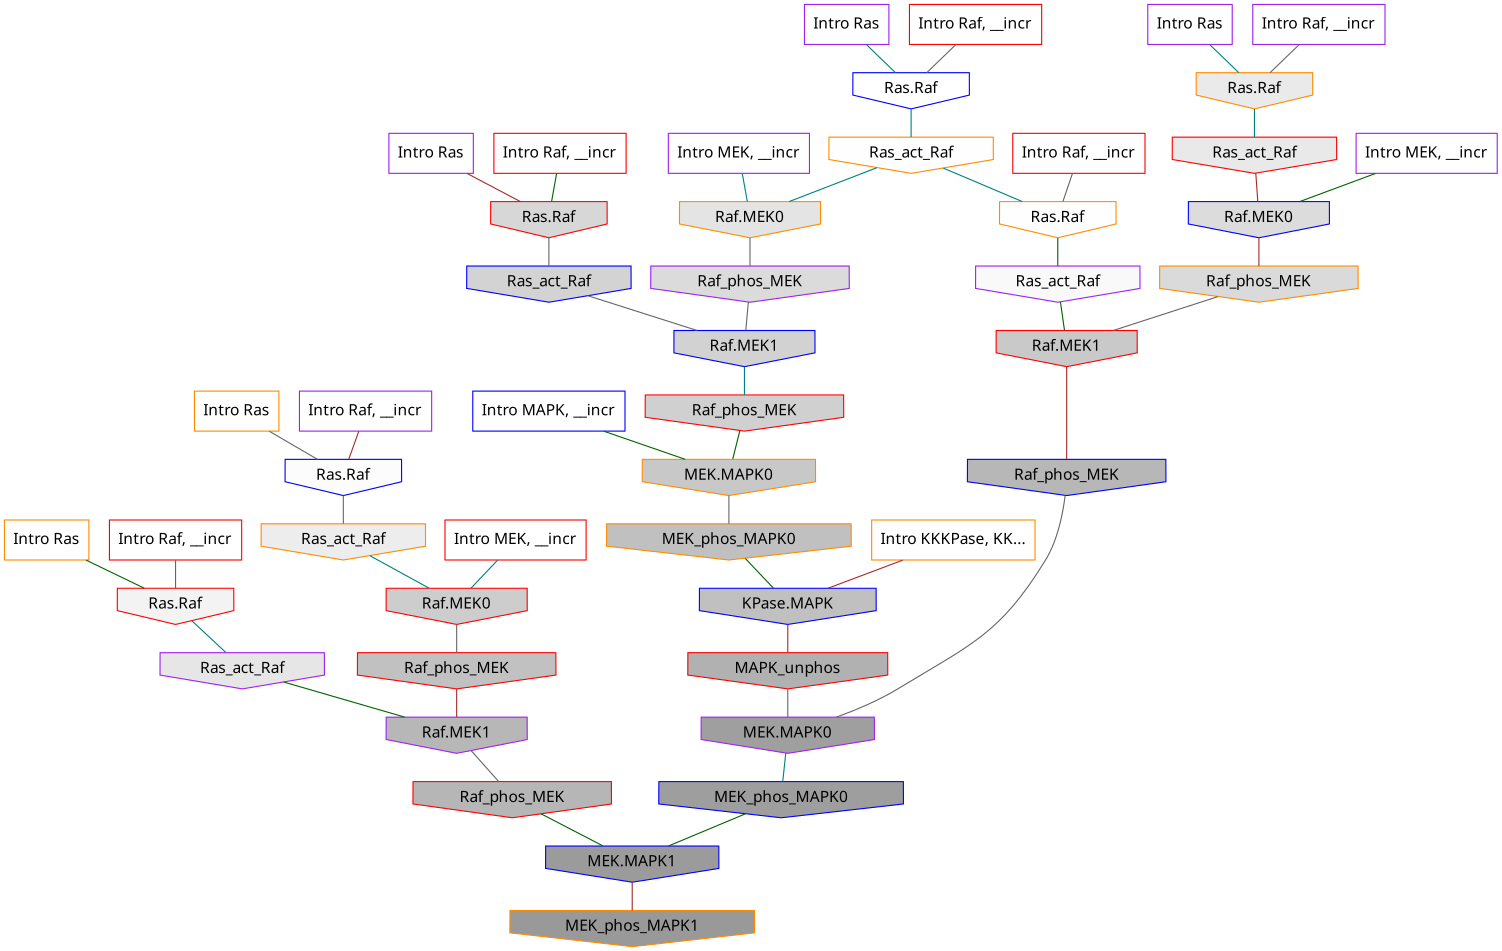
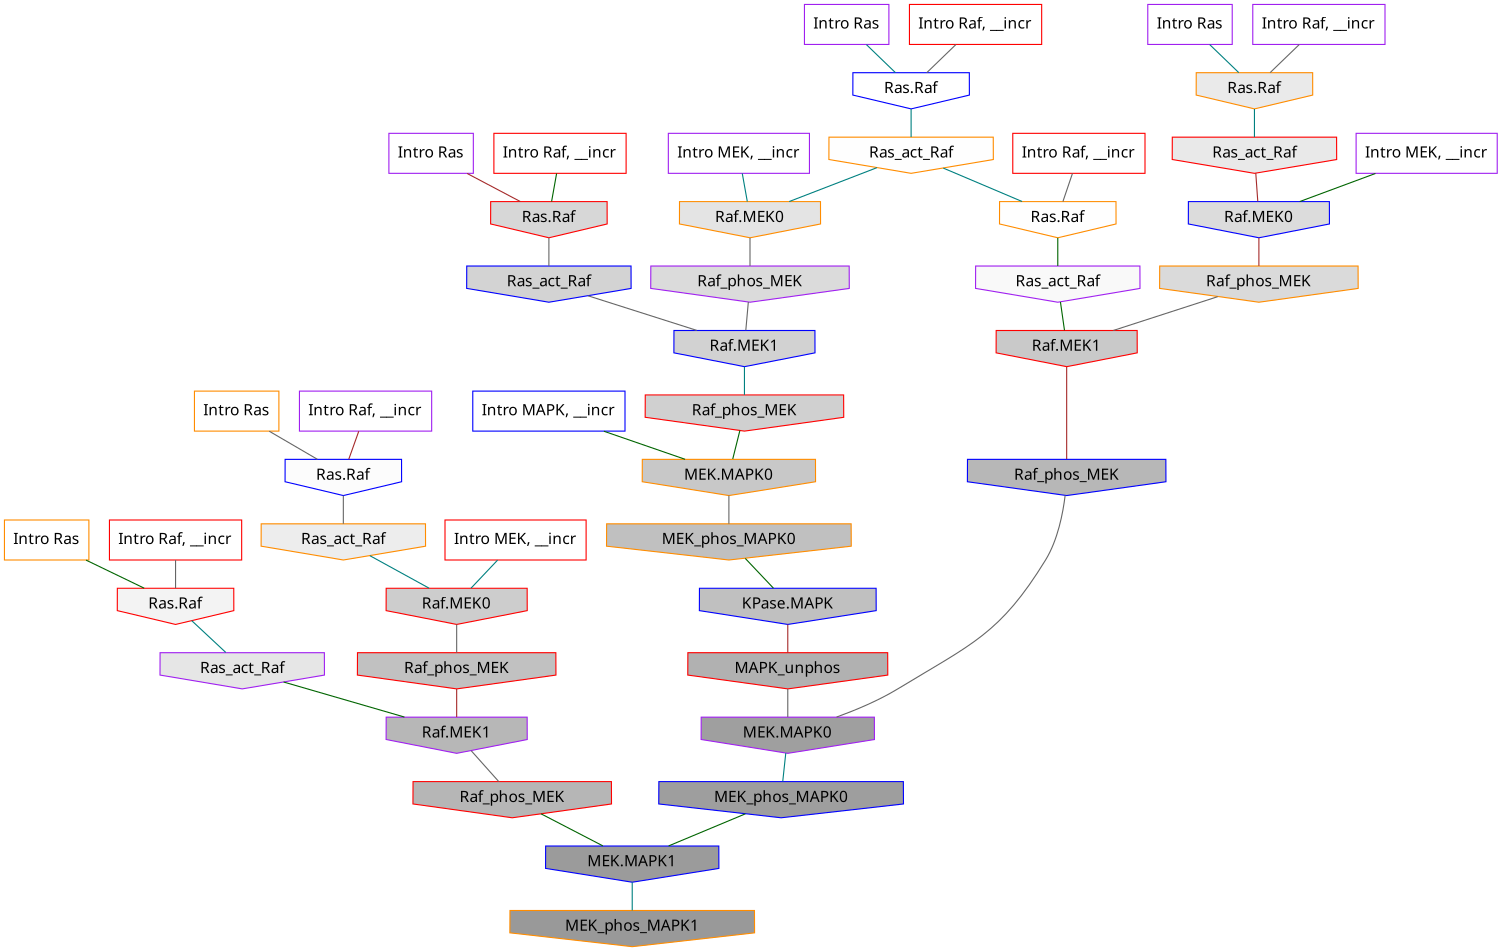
node "Intro KKKPase, KK...": removed
edge "MEK.MAPK1" -- "MEK_phos_MAPK1": color brown -> teal
